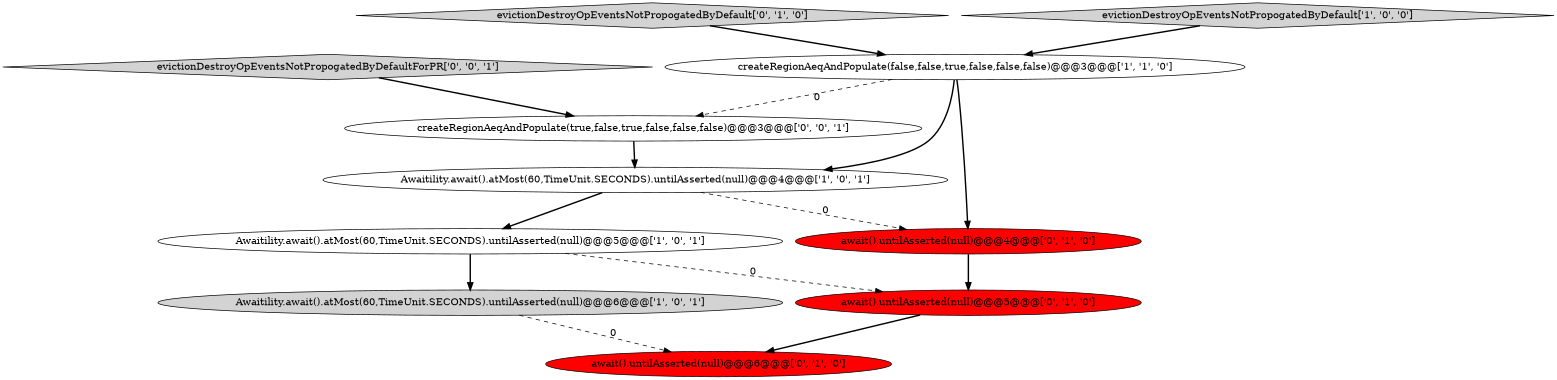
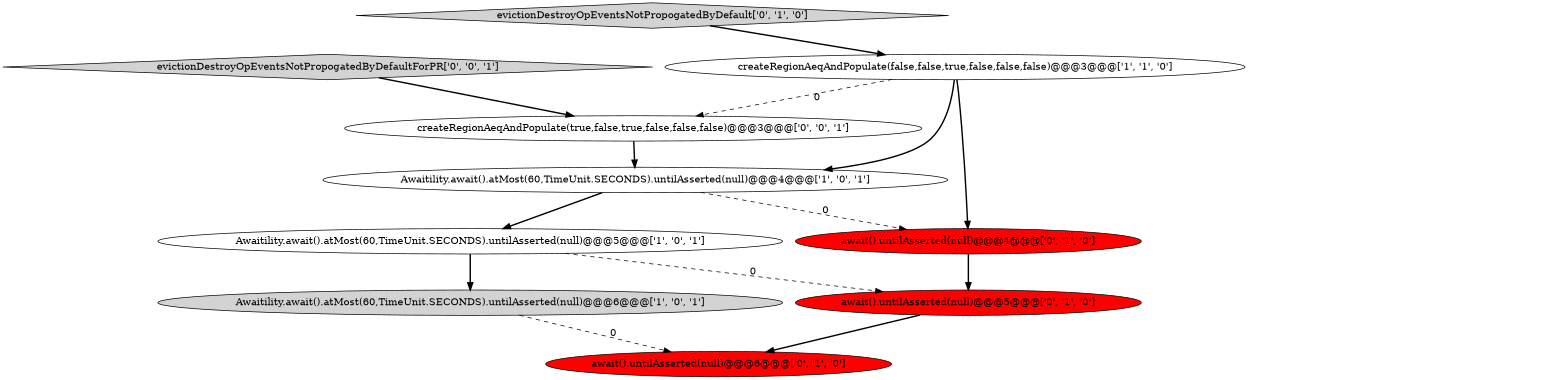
node "evictionDestroyOpEventsNotPropogatedByDefault['1', '0', '0']": removed
